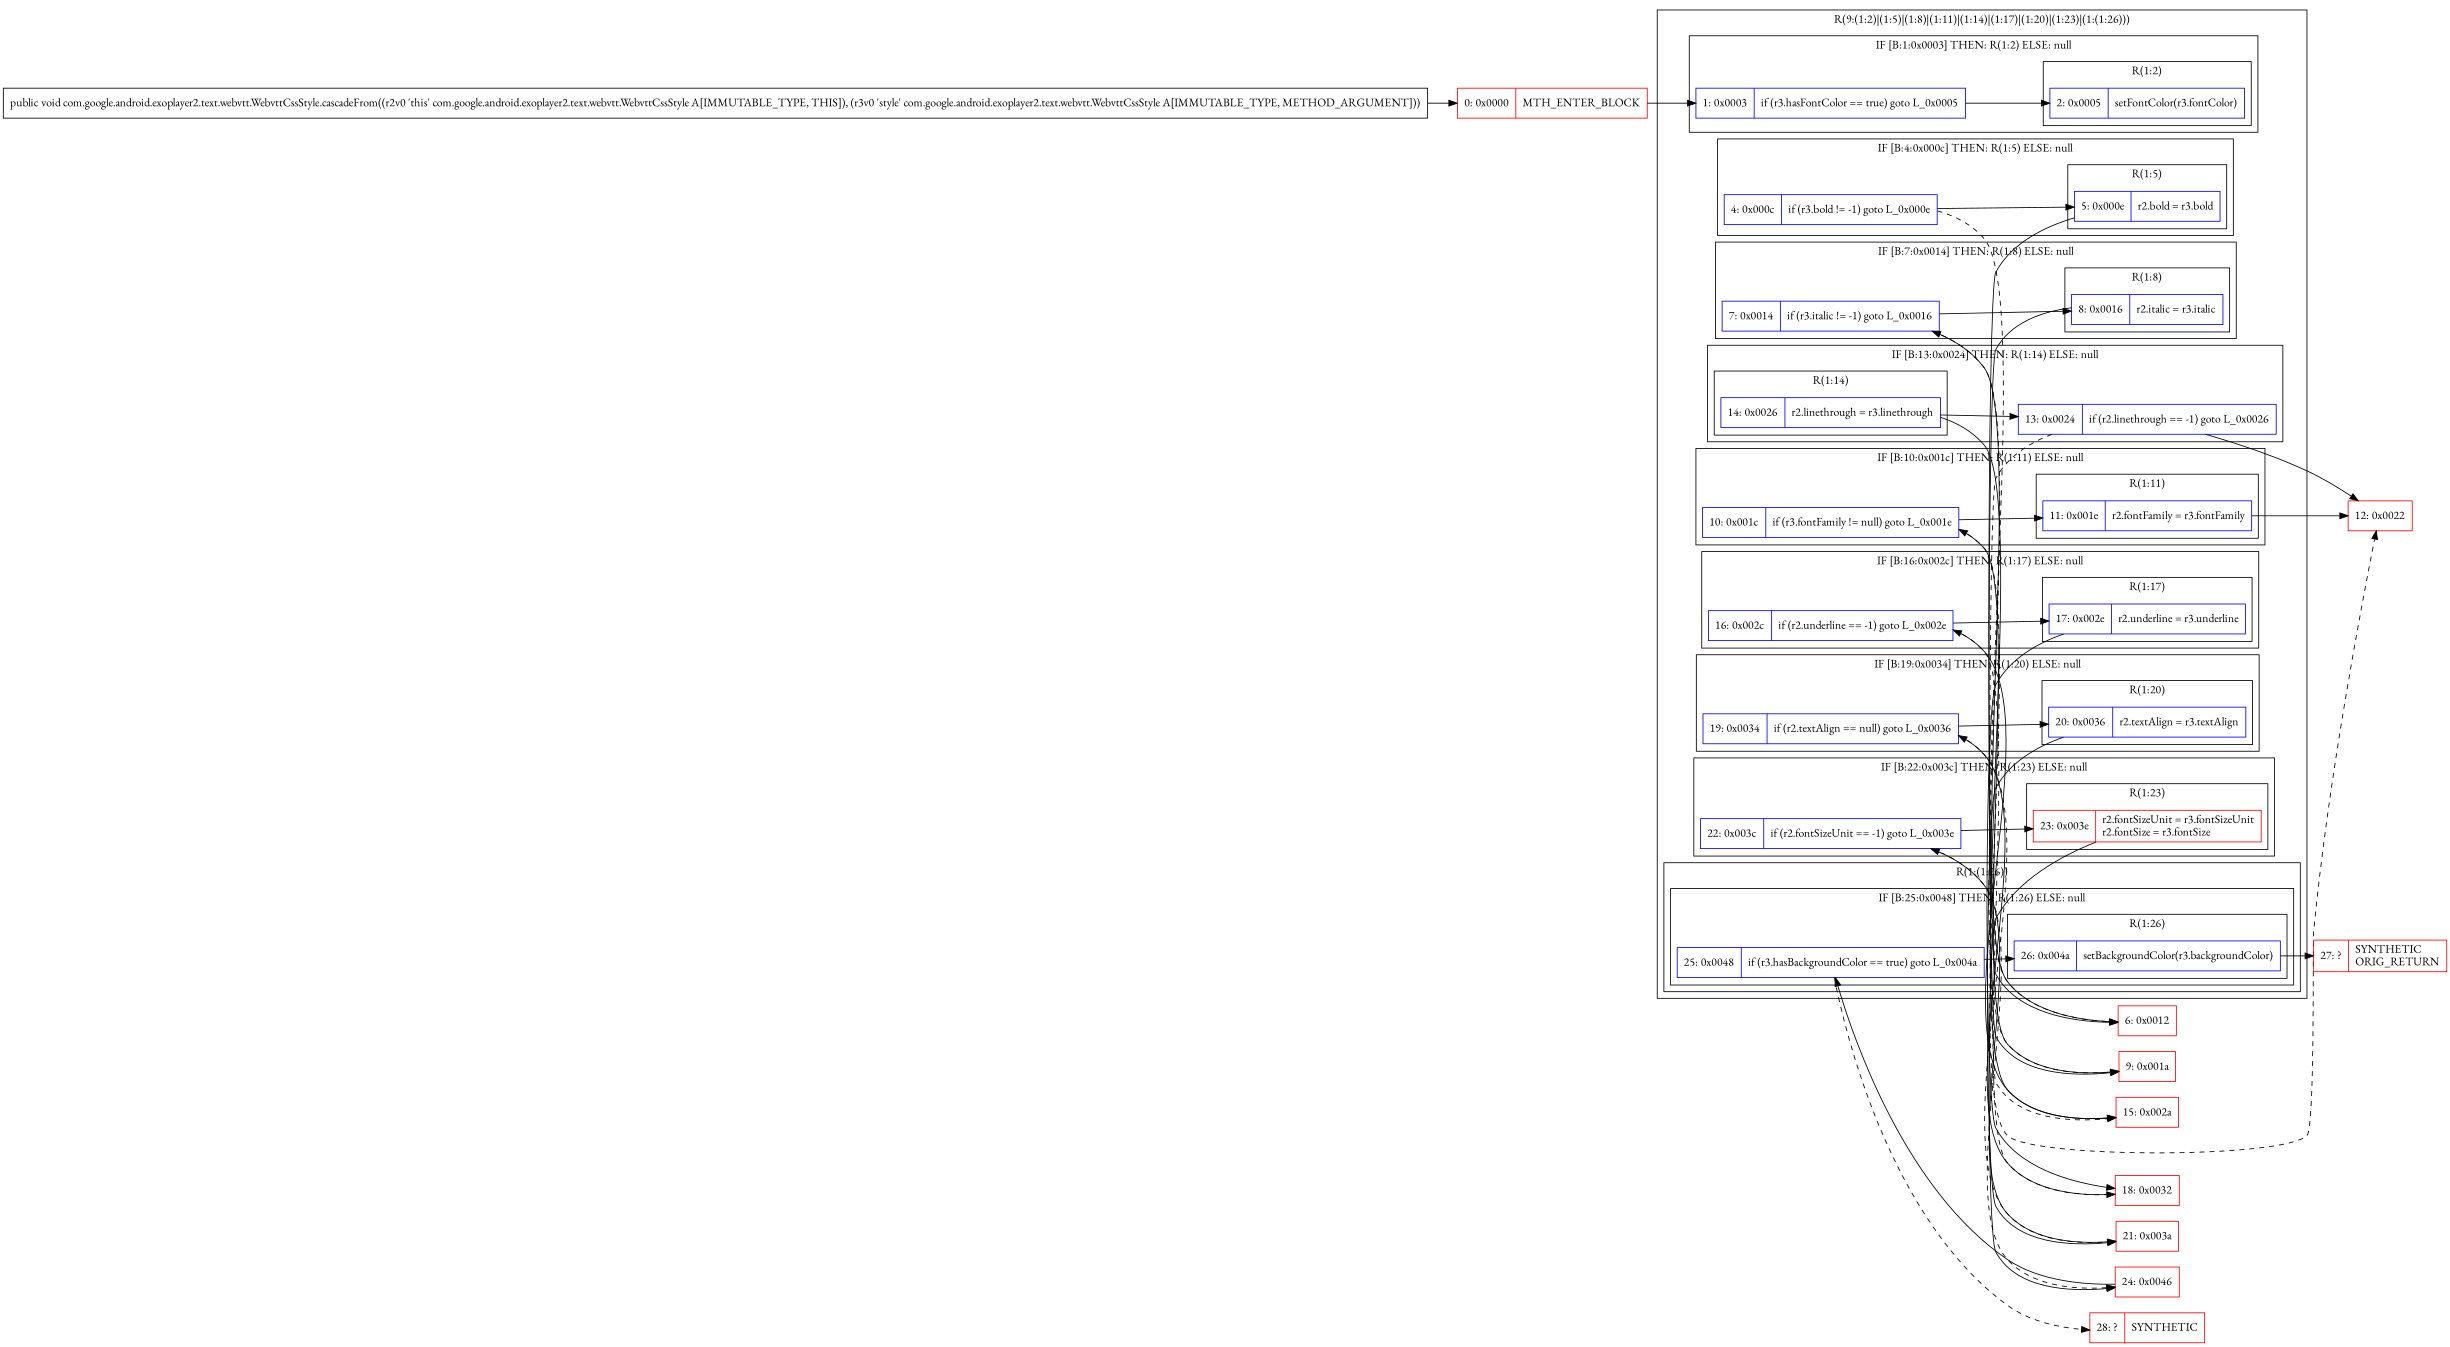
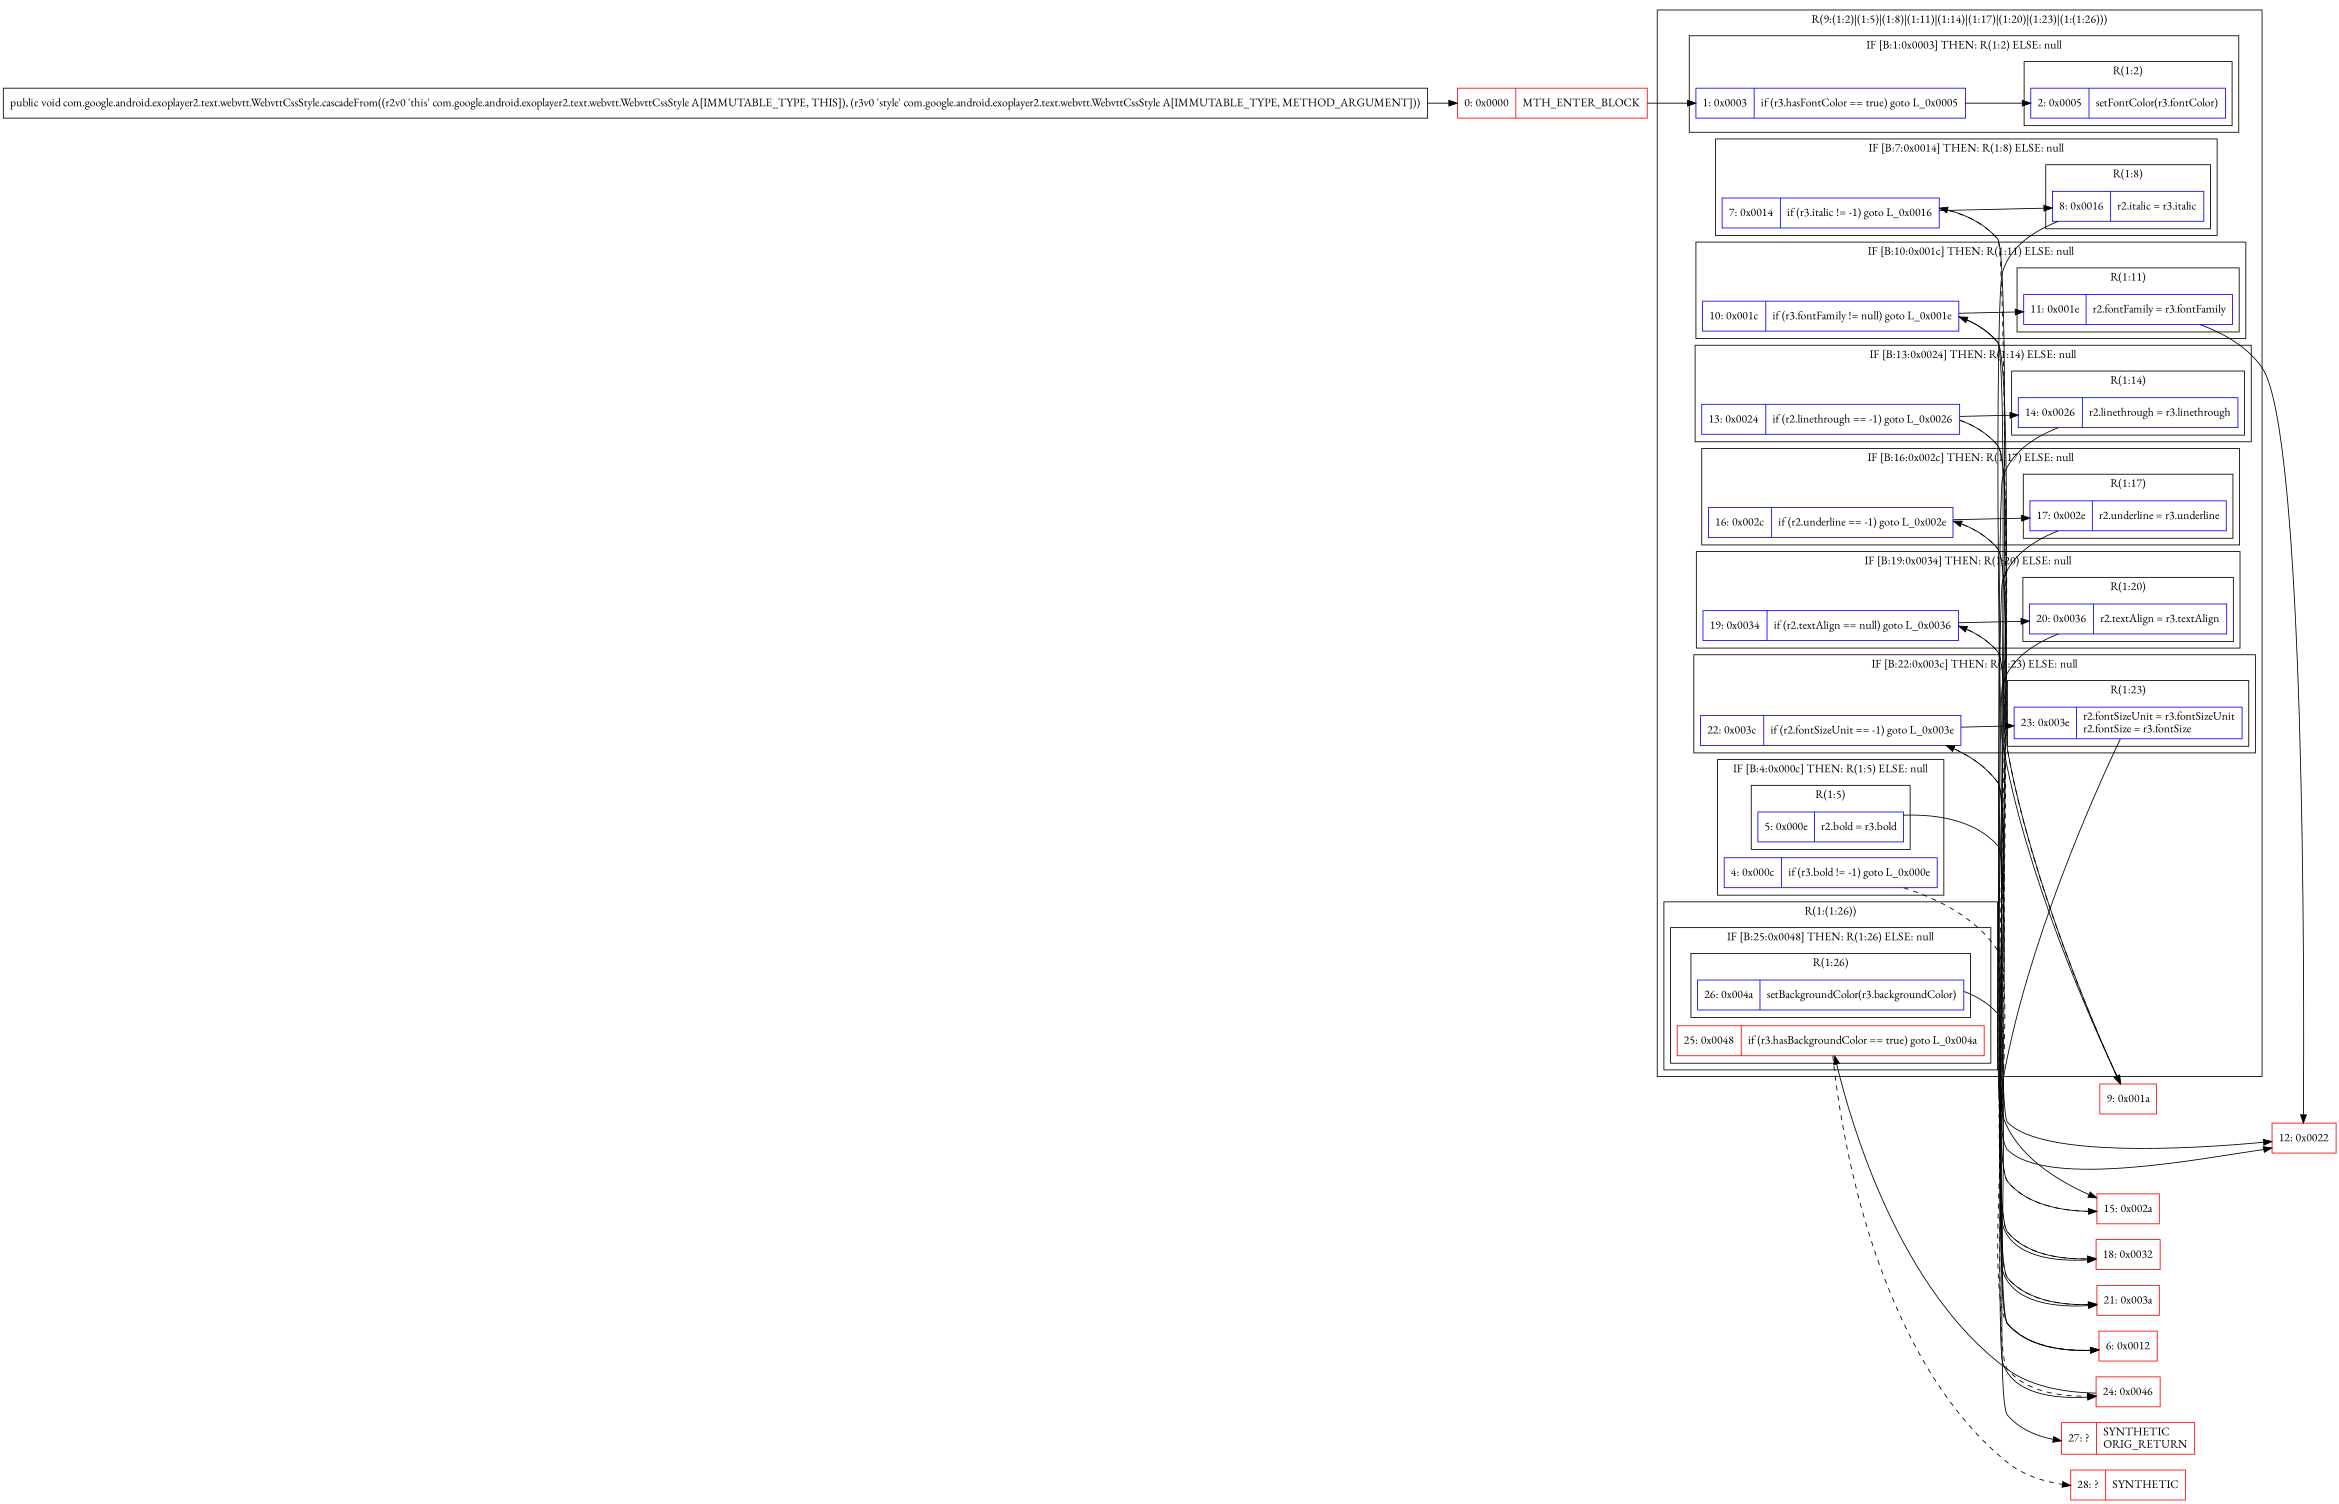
edge "4: 0x000c" -> "5: 0x000e": removed
edge "14: 0x0026" -> "13: 0x0024": reversed
node "23: 0x003e": color red -> blue
edge "25: 0x0048" -> "26: 0x004a": removed
node "25: 0x0048": color blue -> red
edge "10: 0x001c" -> "12: 0x0022": style dashed -> solid
